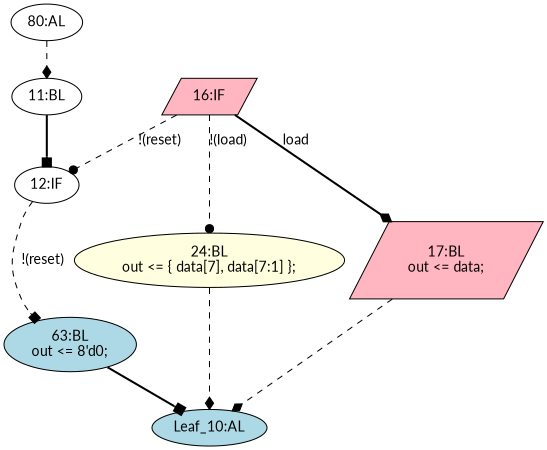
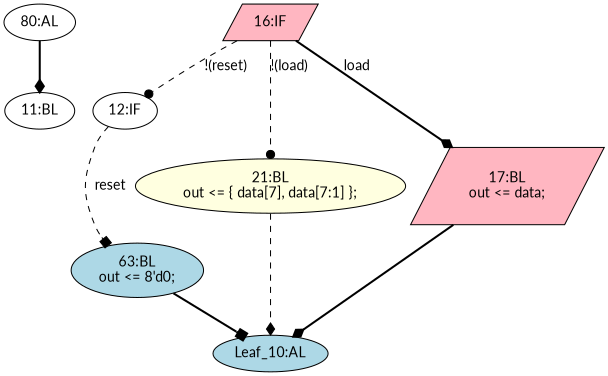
edge "80:AL" -> "11:BL": style dashed -> bold
edge "11:BL" -> "12:IF": removed
edge "12:IF" -> "63:BL out <= 8'd0;": label "!(reset)" -> "reset"
node "24:BL out <= { data[7], data[7:1] };": label "24:BL out <= { data[7], data[7:1] };" -> "21:BL out <= { data[7], data[7:1] };"
edge "17:BL out <= data;" -> "Leaf_10:AL": style dashed -> bold
